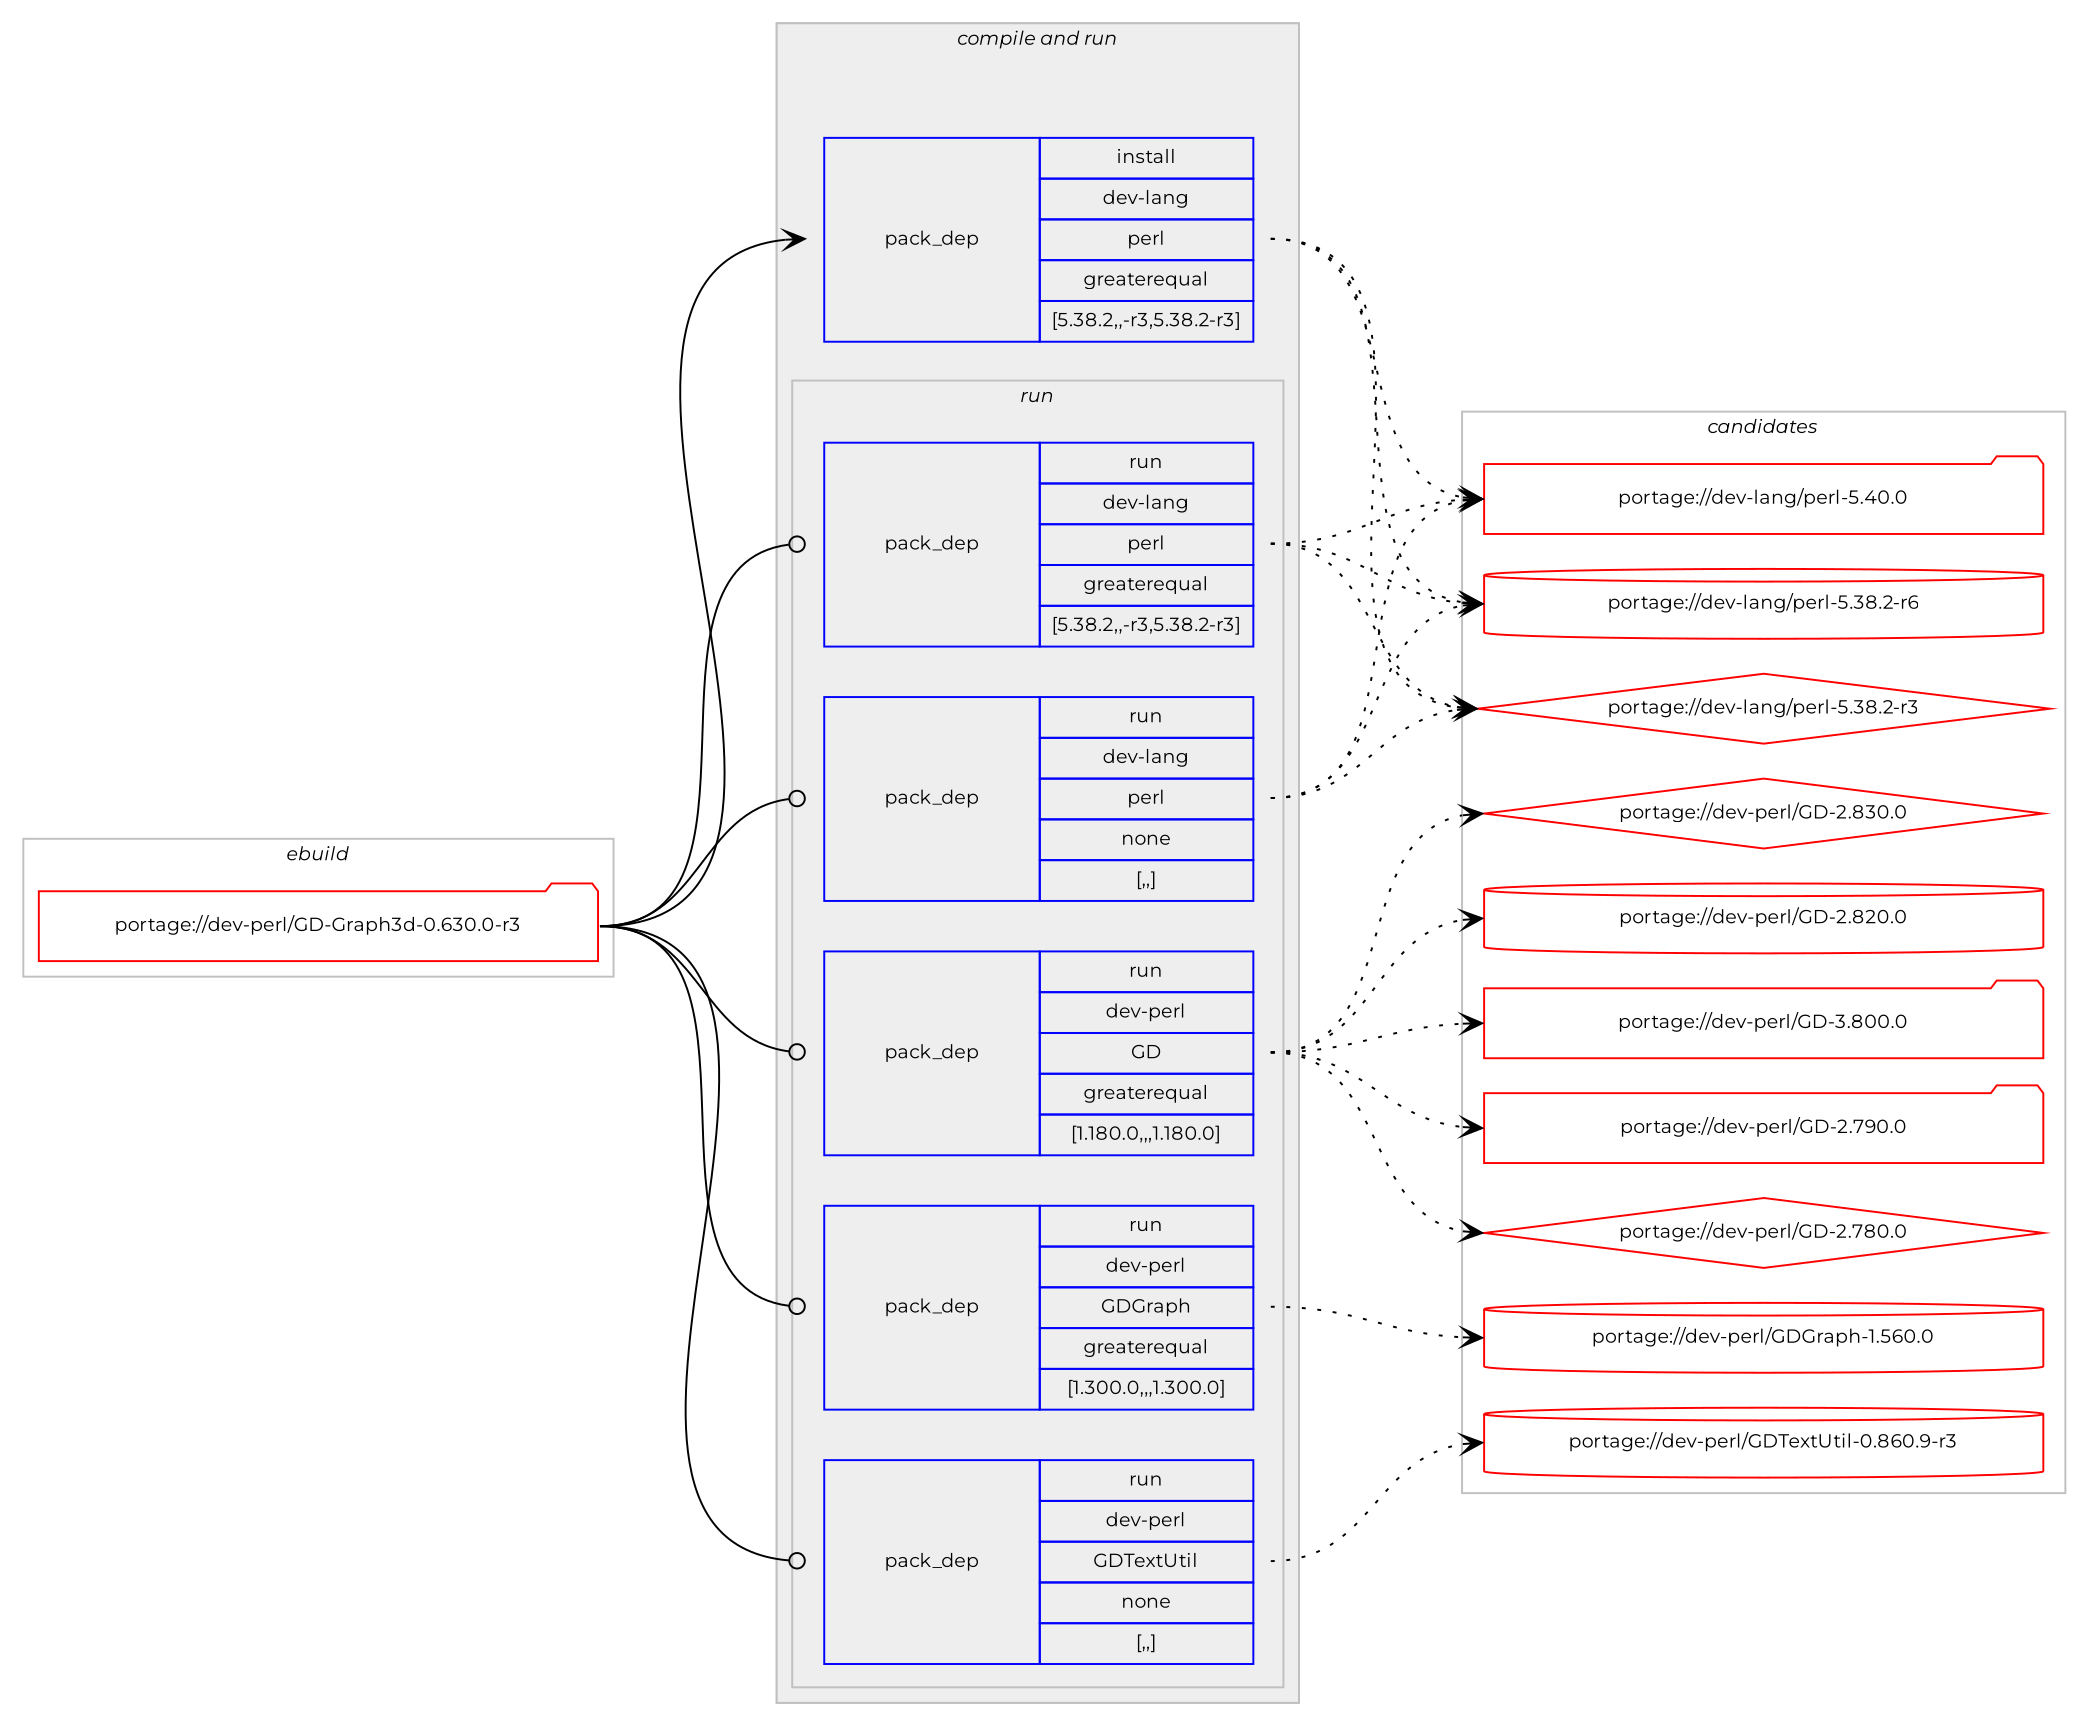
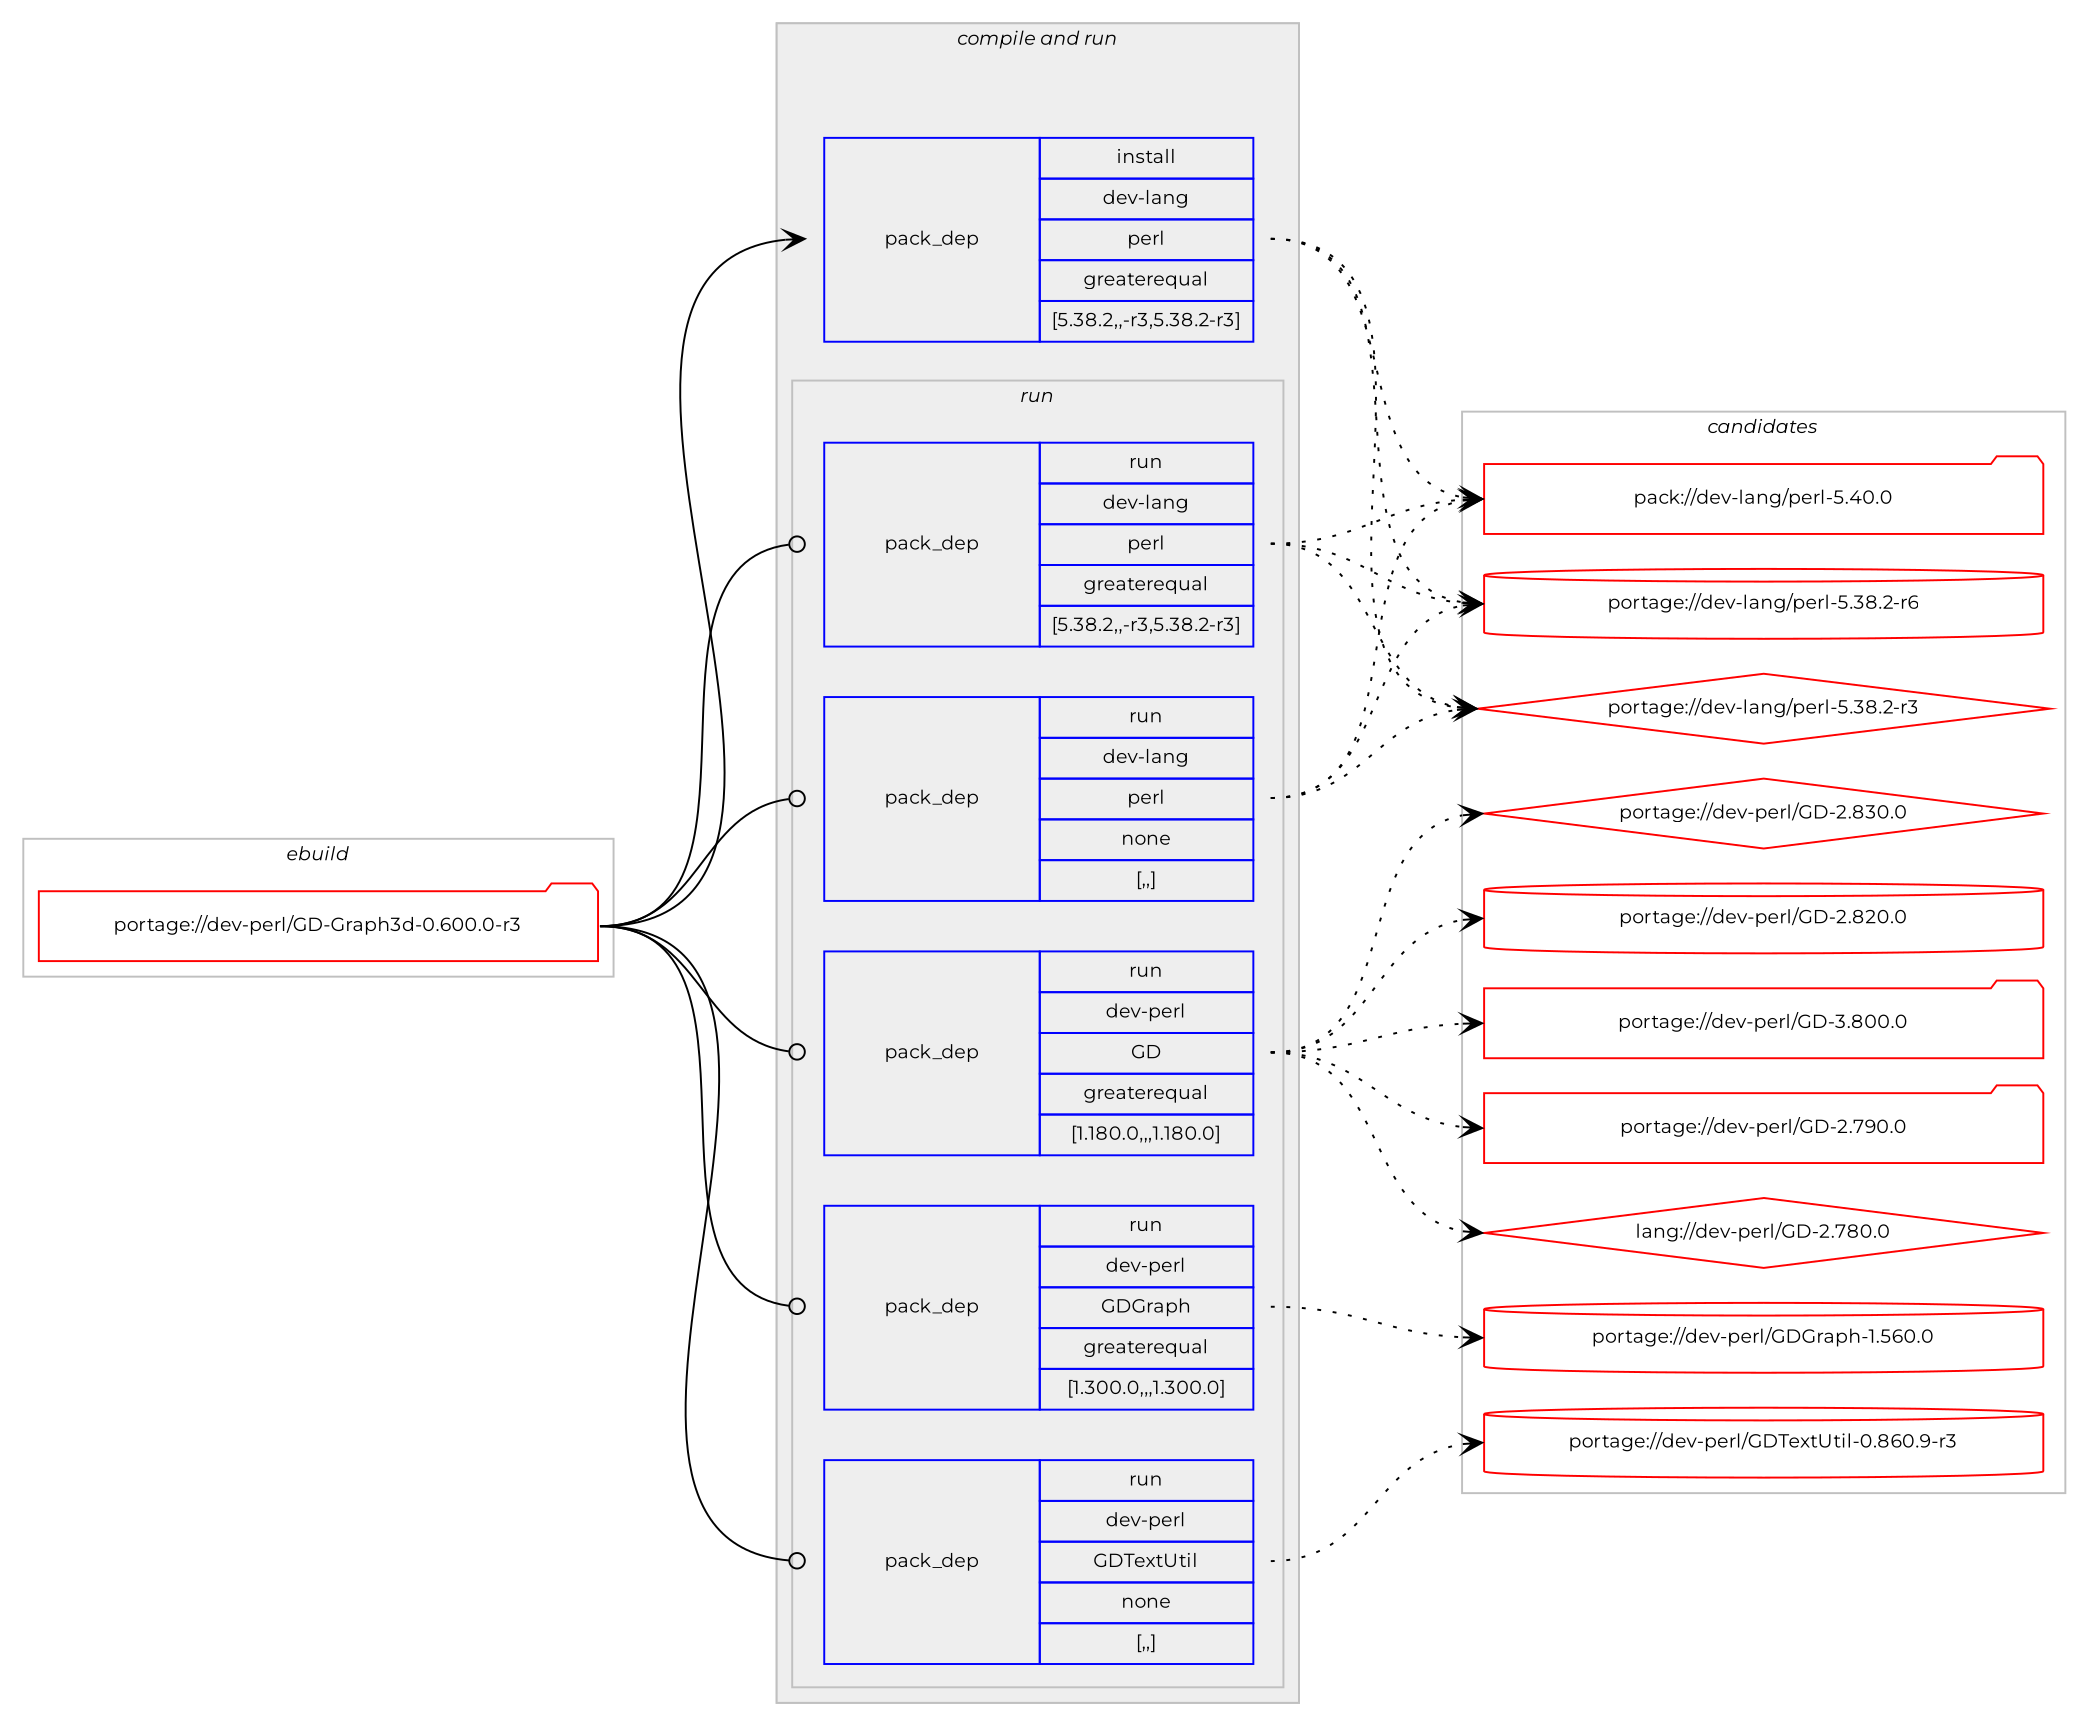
node "portage://dev-lang/perl-5.40.0": label "portage://dev-lang/perl-5.40.0" -> "pack://dev-lang/perl-5.40.0"
node "portage://dev-perl/GD-Graph3d-0.630.0-r3": label "portage://dev-perl/GD-Graph3d-0.630.0-r3" -> "portage://dev-perl/GD-Graph3d-0.600.0-r3"
node "portage://dev-perl/GD-2.780.0": label "portage://dev-perl/GD-2.780.0" -> "lang://dev-perl/GD-2.780.0"
